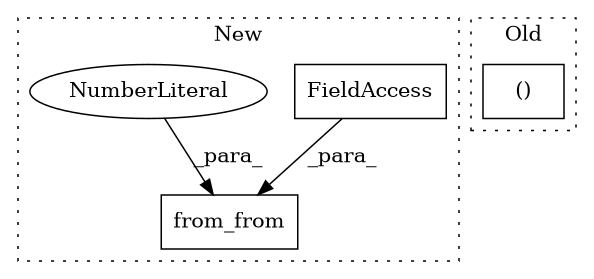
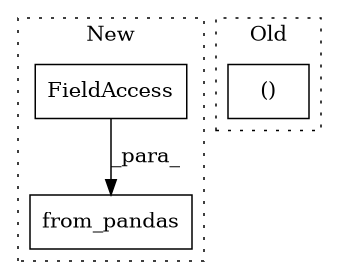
node "NumberLiteral": removed
node "from_from": label "from_from" -> "from_pandas"
